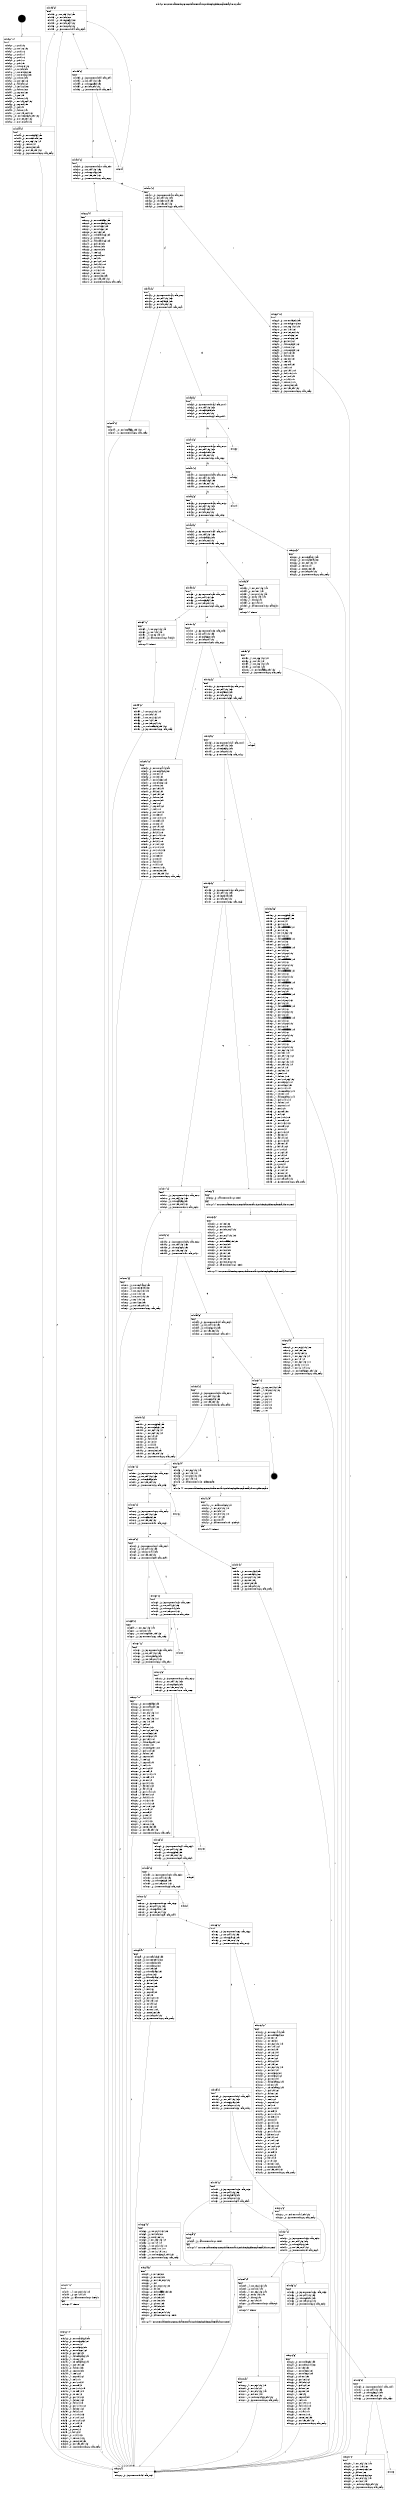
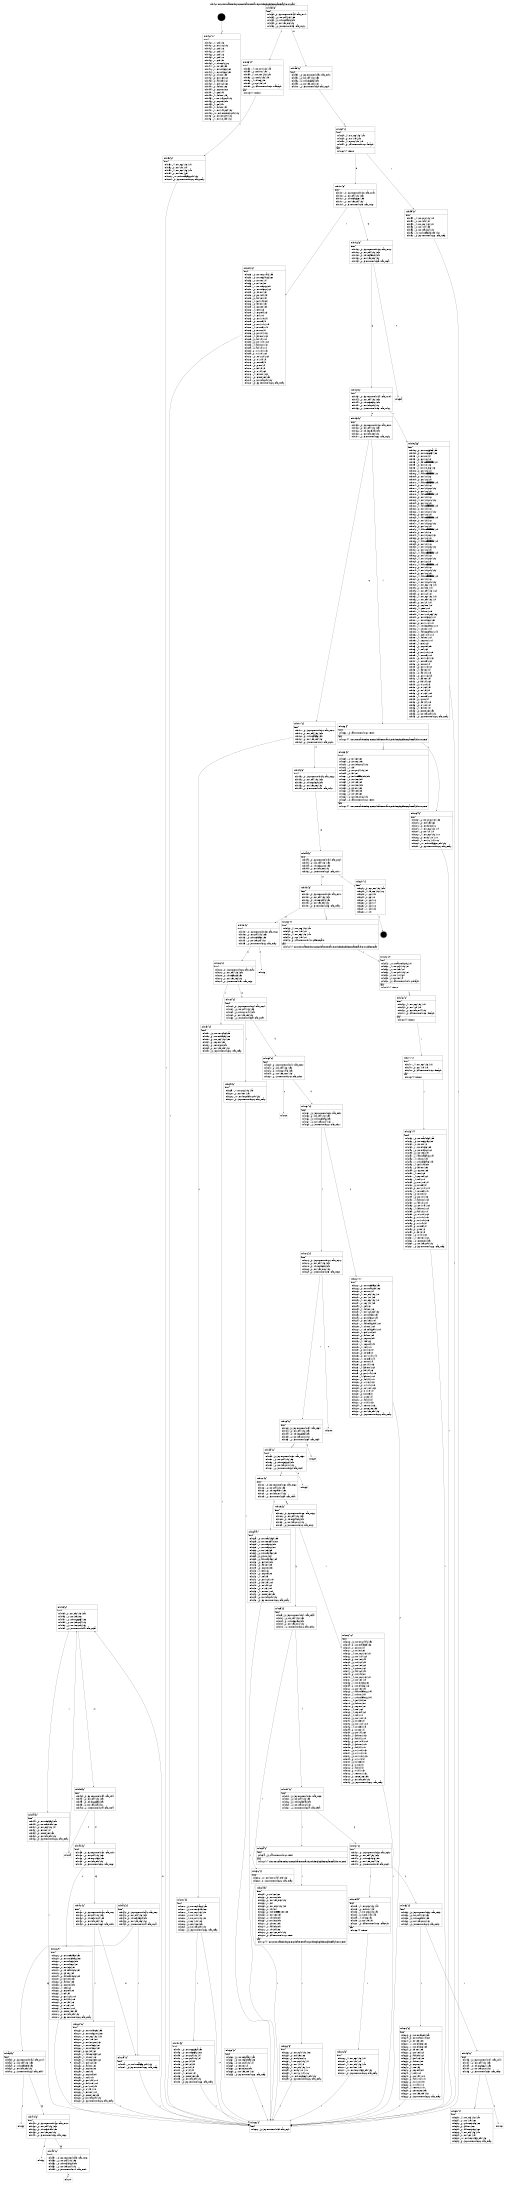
edge "0x401a27 [28]" -> "0x401a43 [28]": now "0x401a27 [28]" -> "0x4021da [15]"
node "0x401ab3 [28]": removed
edge "0x401aeb [28]" -> "0x401b07 [28]": now "0x401f89 [16]" -> "0x401b07 [28]"
node "0x402465 [18]": added
edge "0x40203b [52]" -> "0x40206f [45]": now "0x402036 [5]" -> "0x40206f [45]"
edge "0x401b93 [28]" -> "0x401db1 [53]": now "0x402012 [36]" -> "0x401db1 [53]"
edge "0x402383 [45]" -> "0x40234f [52]": reversed
edge "0x401d1b [28]" -> "0x402806 [5]": now "0x402125 [181]" -> "0x402806 [5]"
